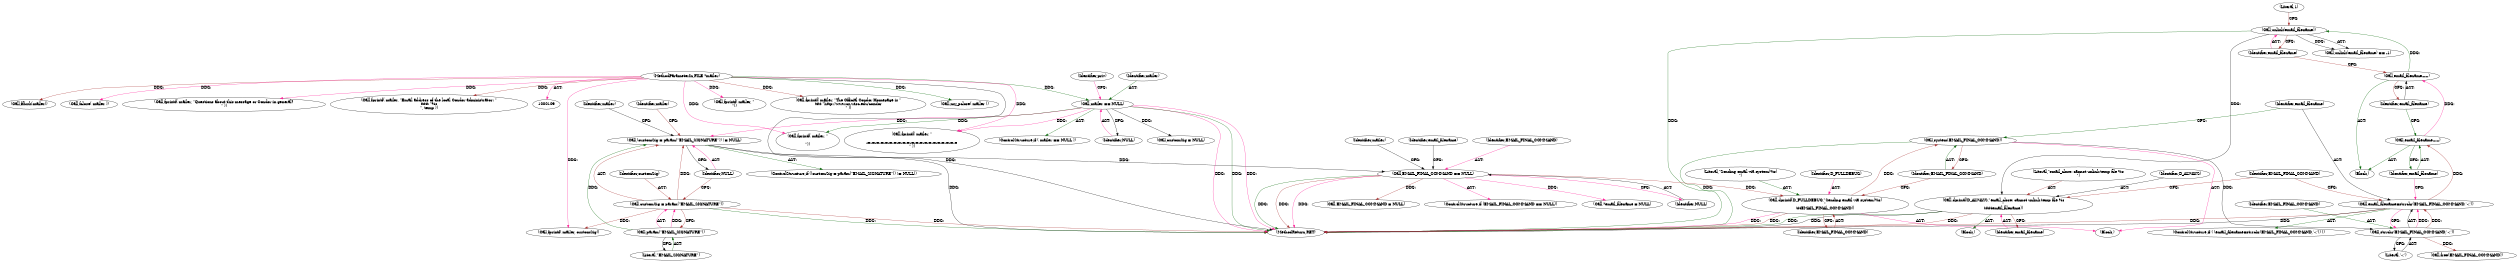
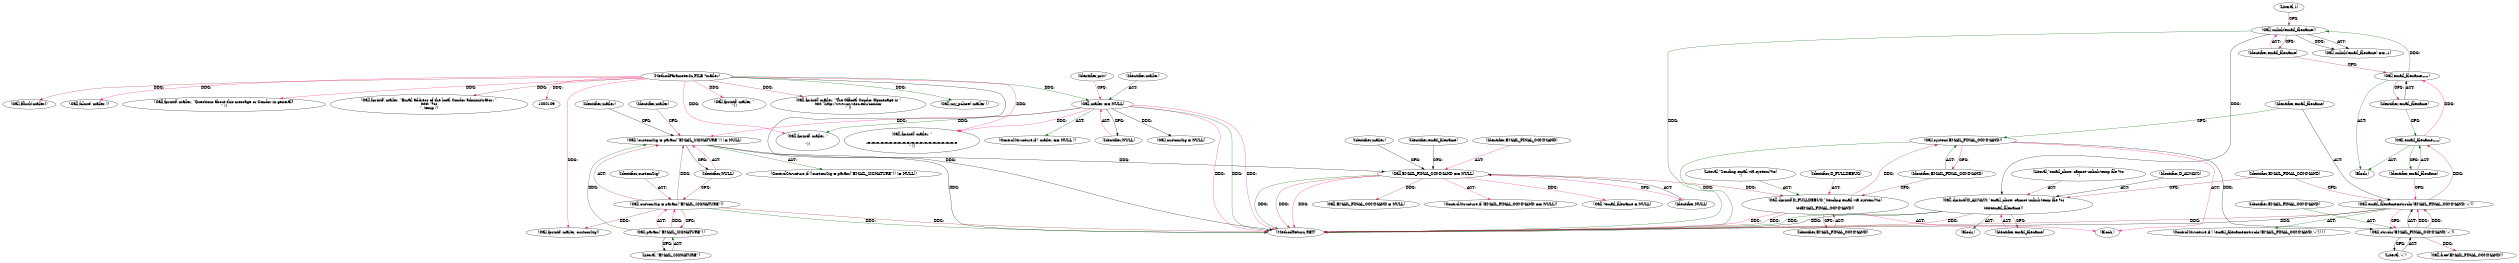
edge "(MethodParameterIn,FILE *mailer)" -> "1000109": label "AST: " -> "DDG: "
